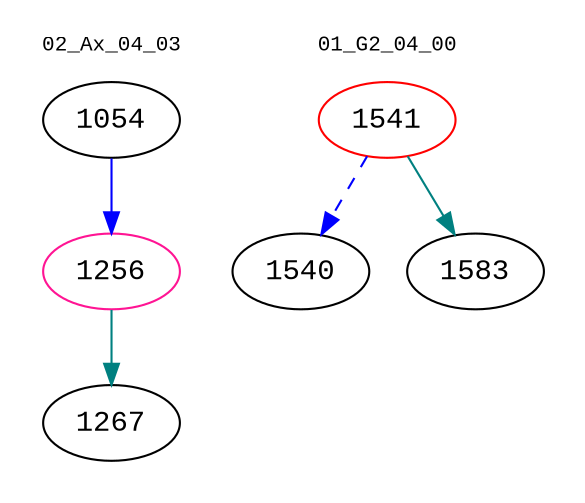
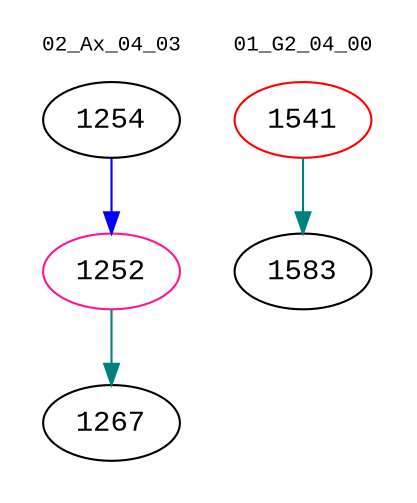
node "1054": label "1054" -> "1254"
node "1256": label "1256" -> "1252"
node "1540": removed
